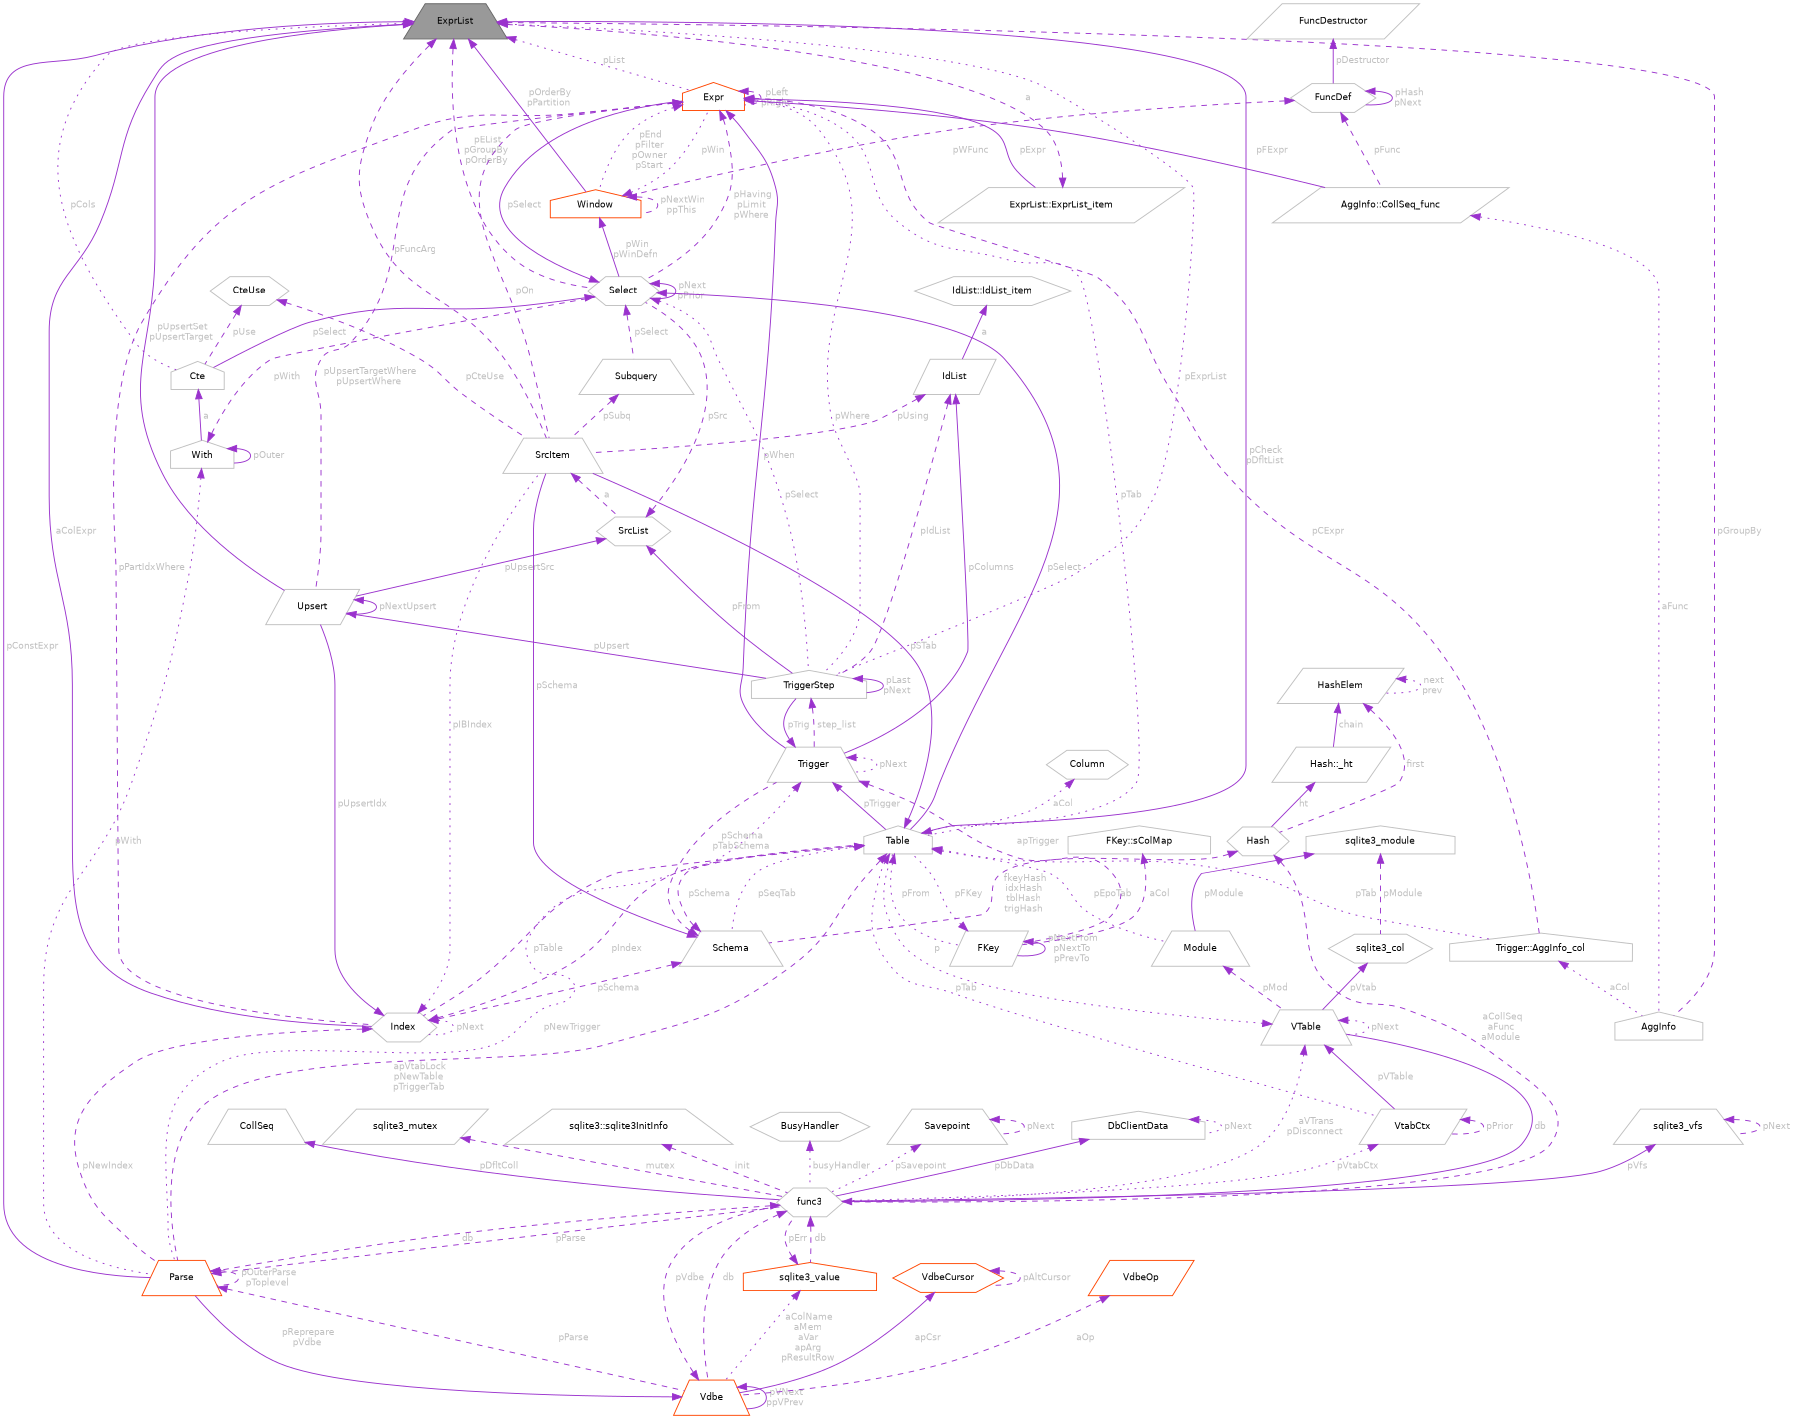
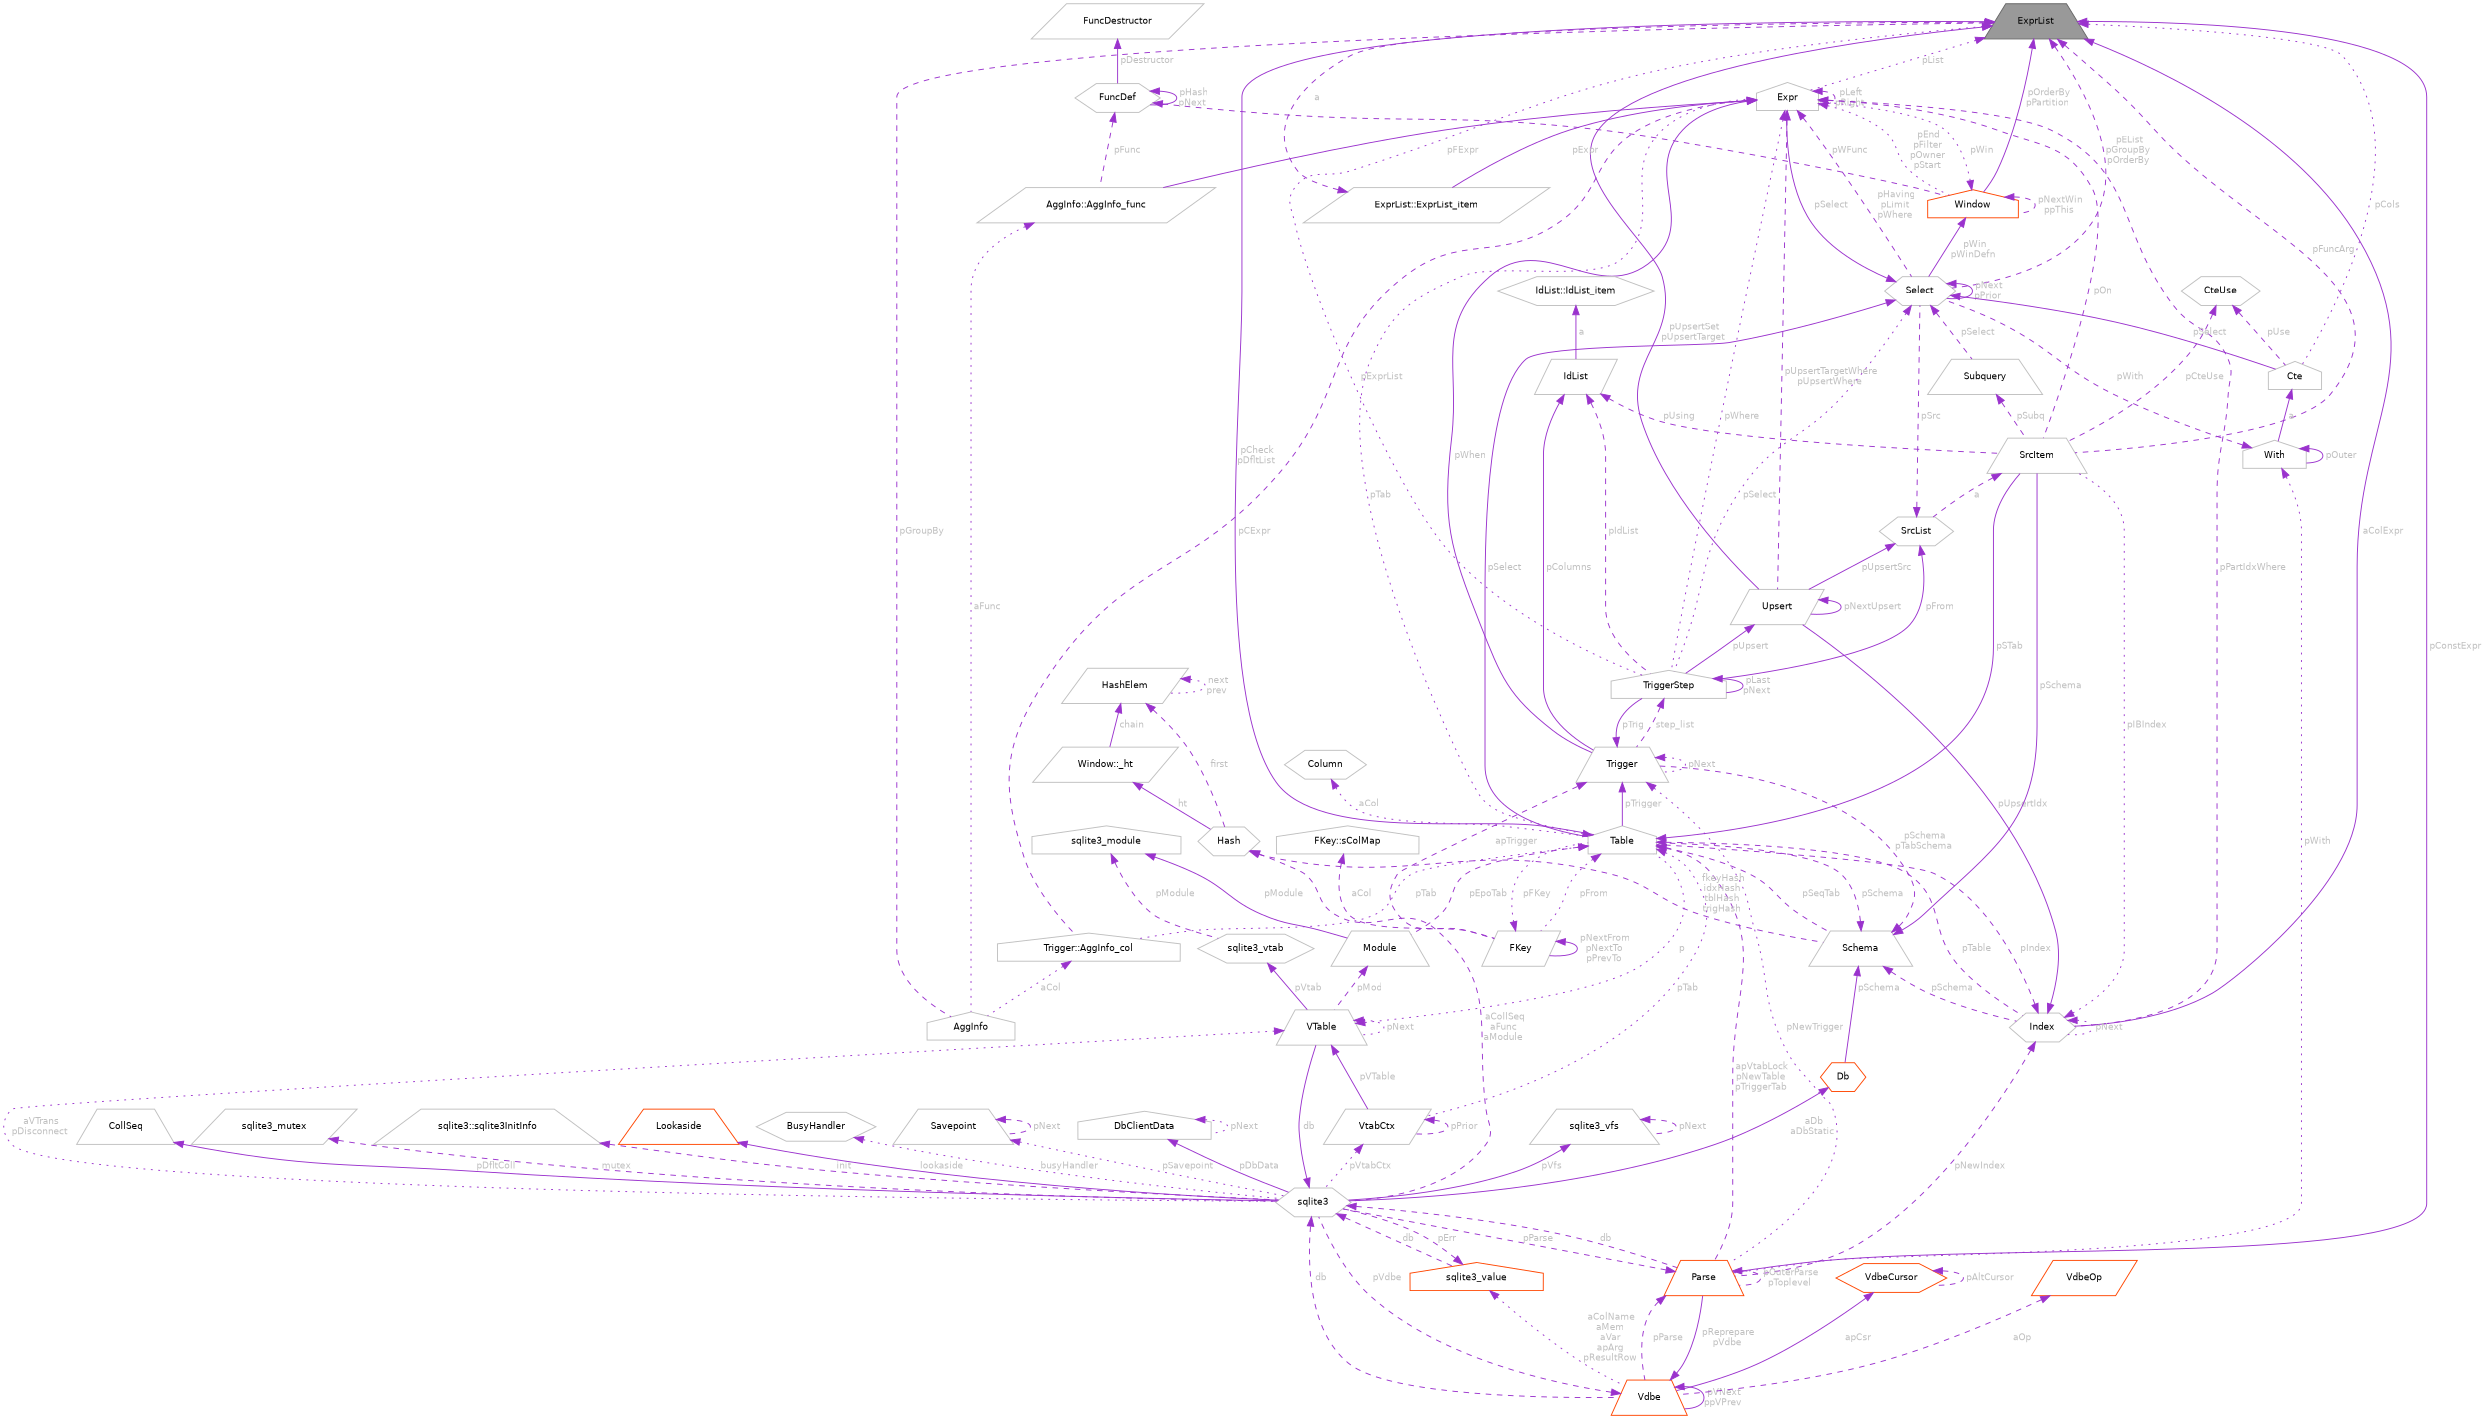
node "Expr": color orangered -> grey75
node "AggInfo::CollSeq_func": label "AggInfo::CollSeq_func" -> "AggInfo::AggInfo_func"
node "Hash::_ht": label "Hash::_ht" -> "Window::_ht"
edge "Schema" -> "Table": style dotted -> dashed
edge "Module" -> "Table": style dotted -> dashed
node "sqlite3_col": label "sqlite3_col" -> "sqlite3_vtab"
node "Db": added
node "Lookaside": added
node "func3": label "func3" -> "sqlite3"
